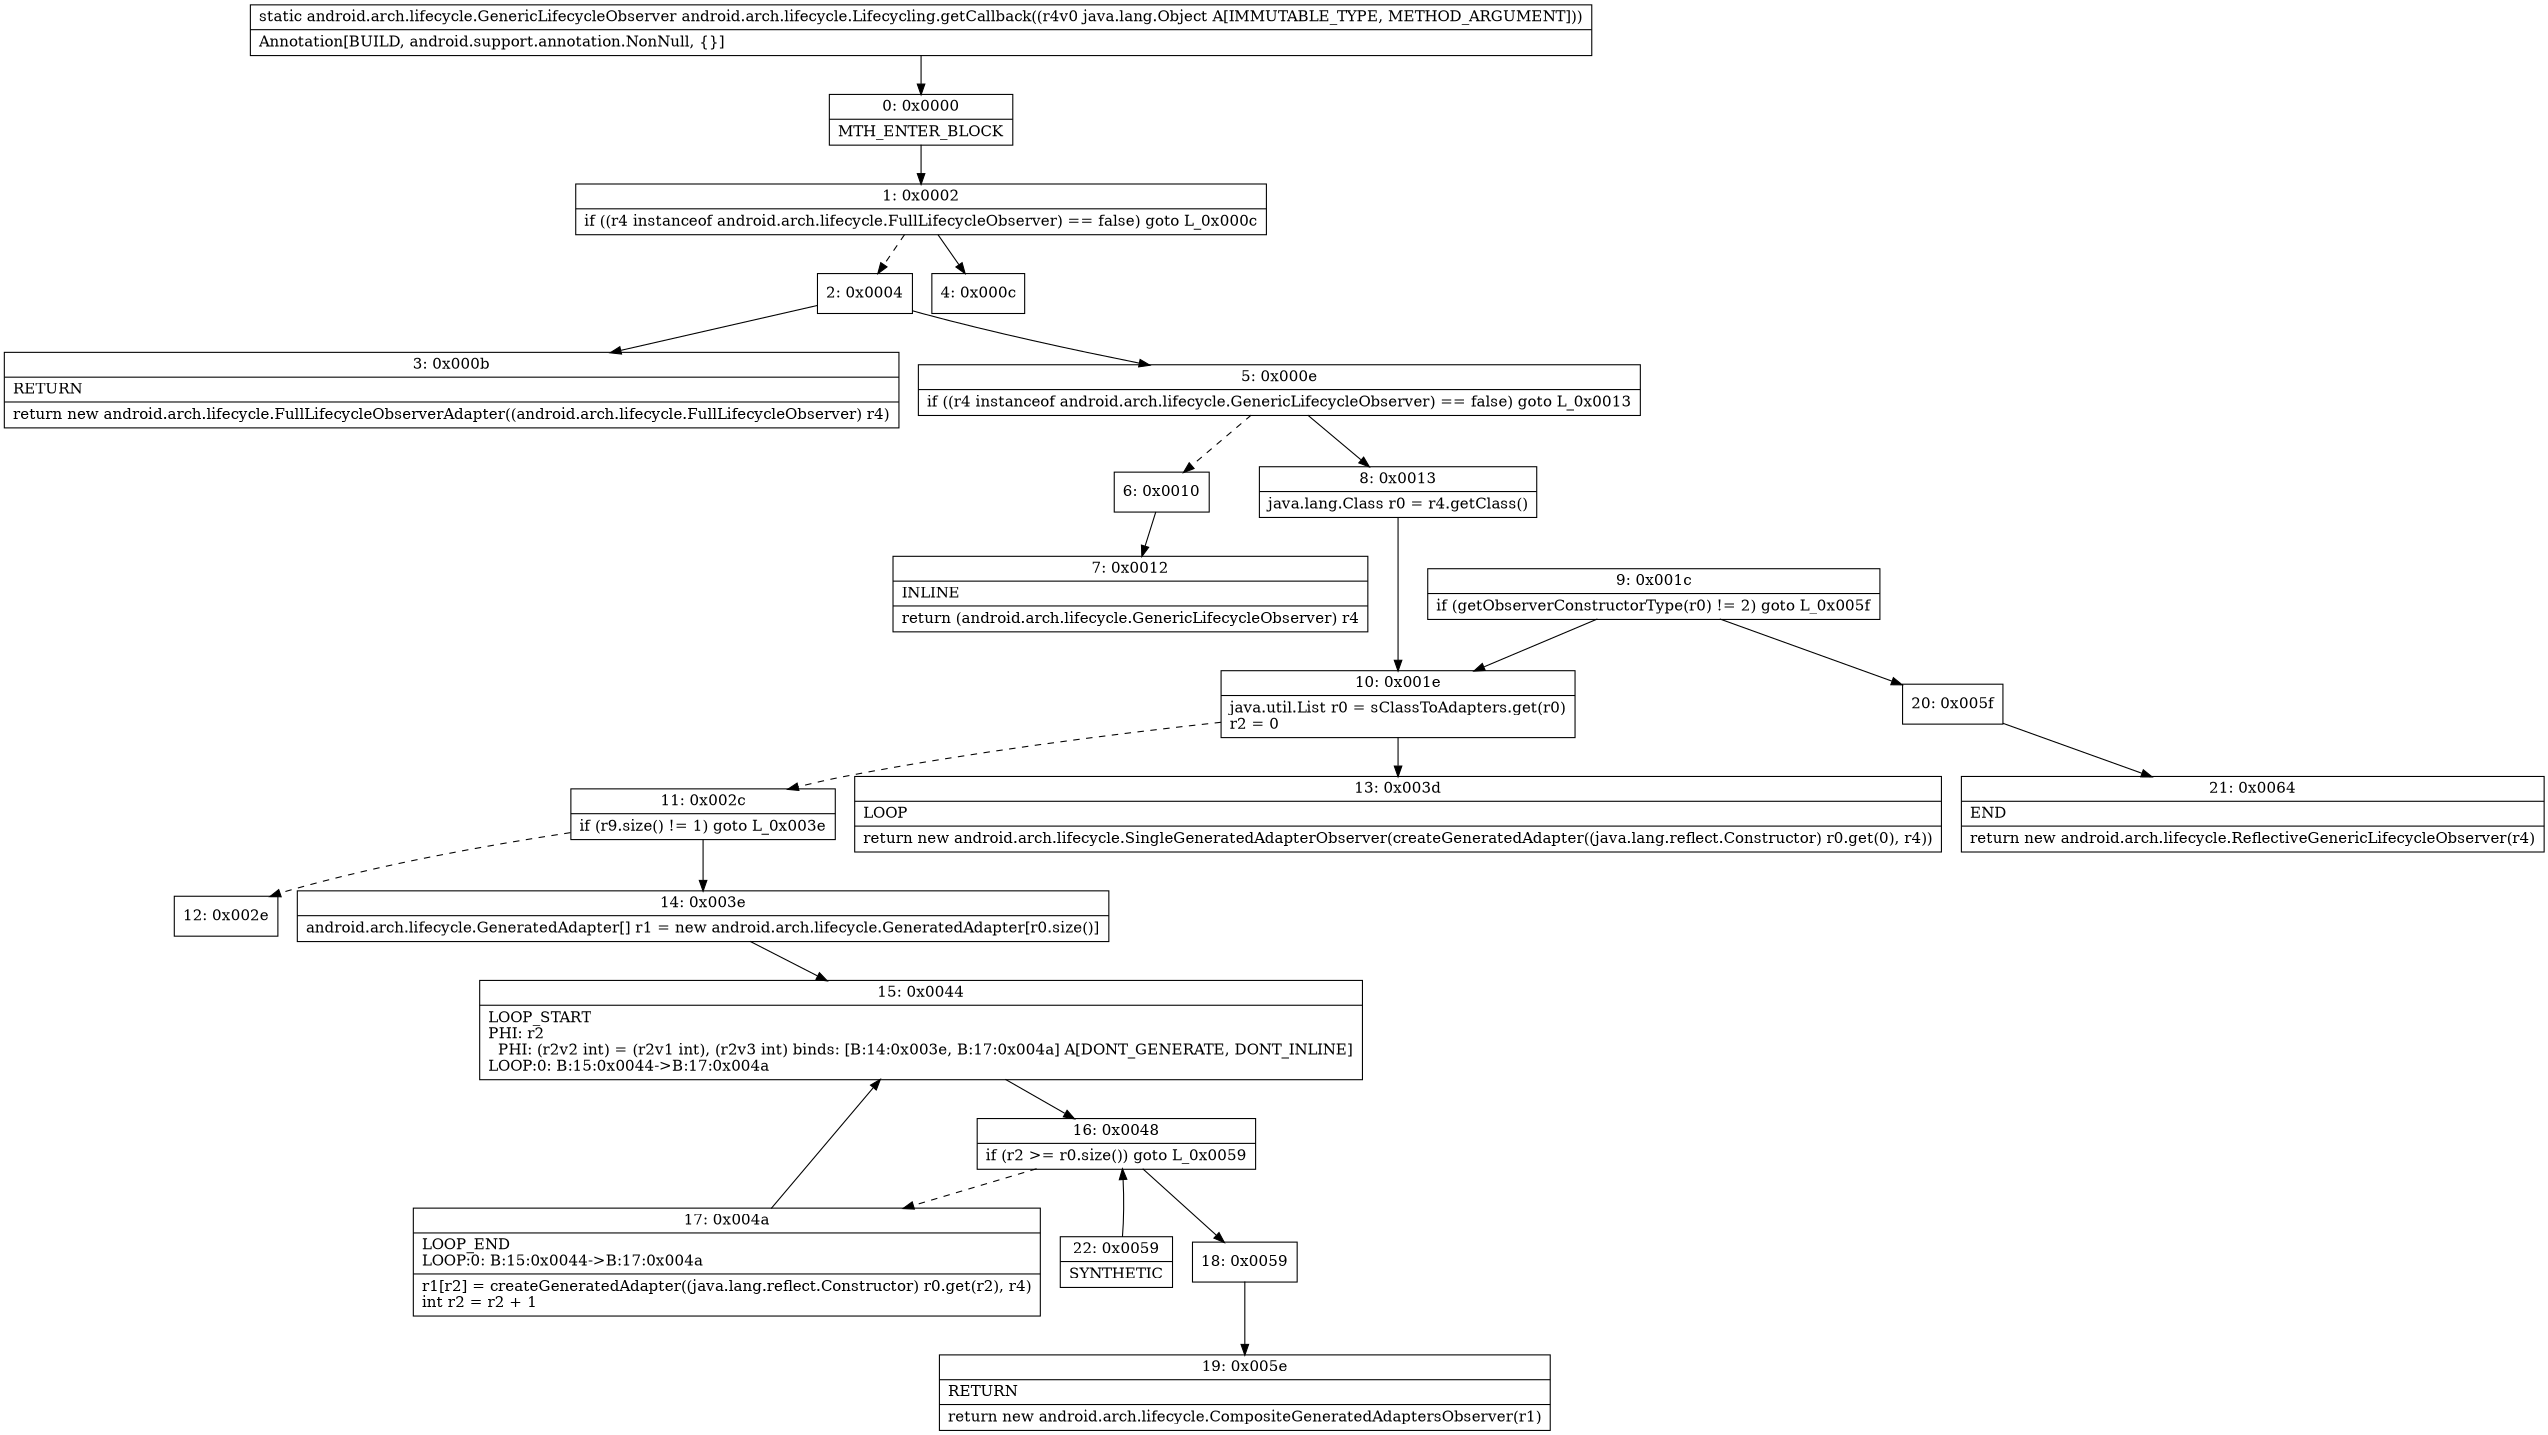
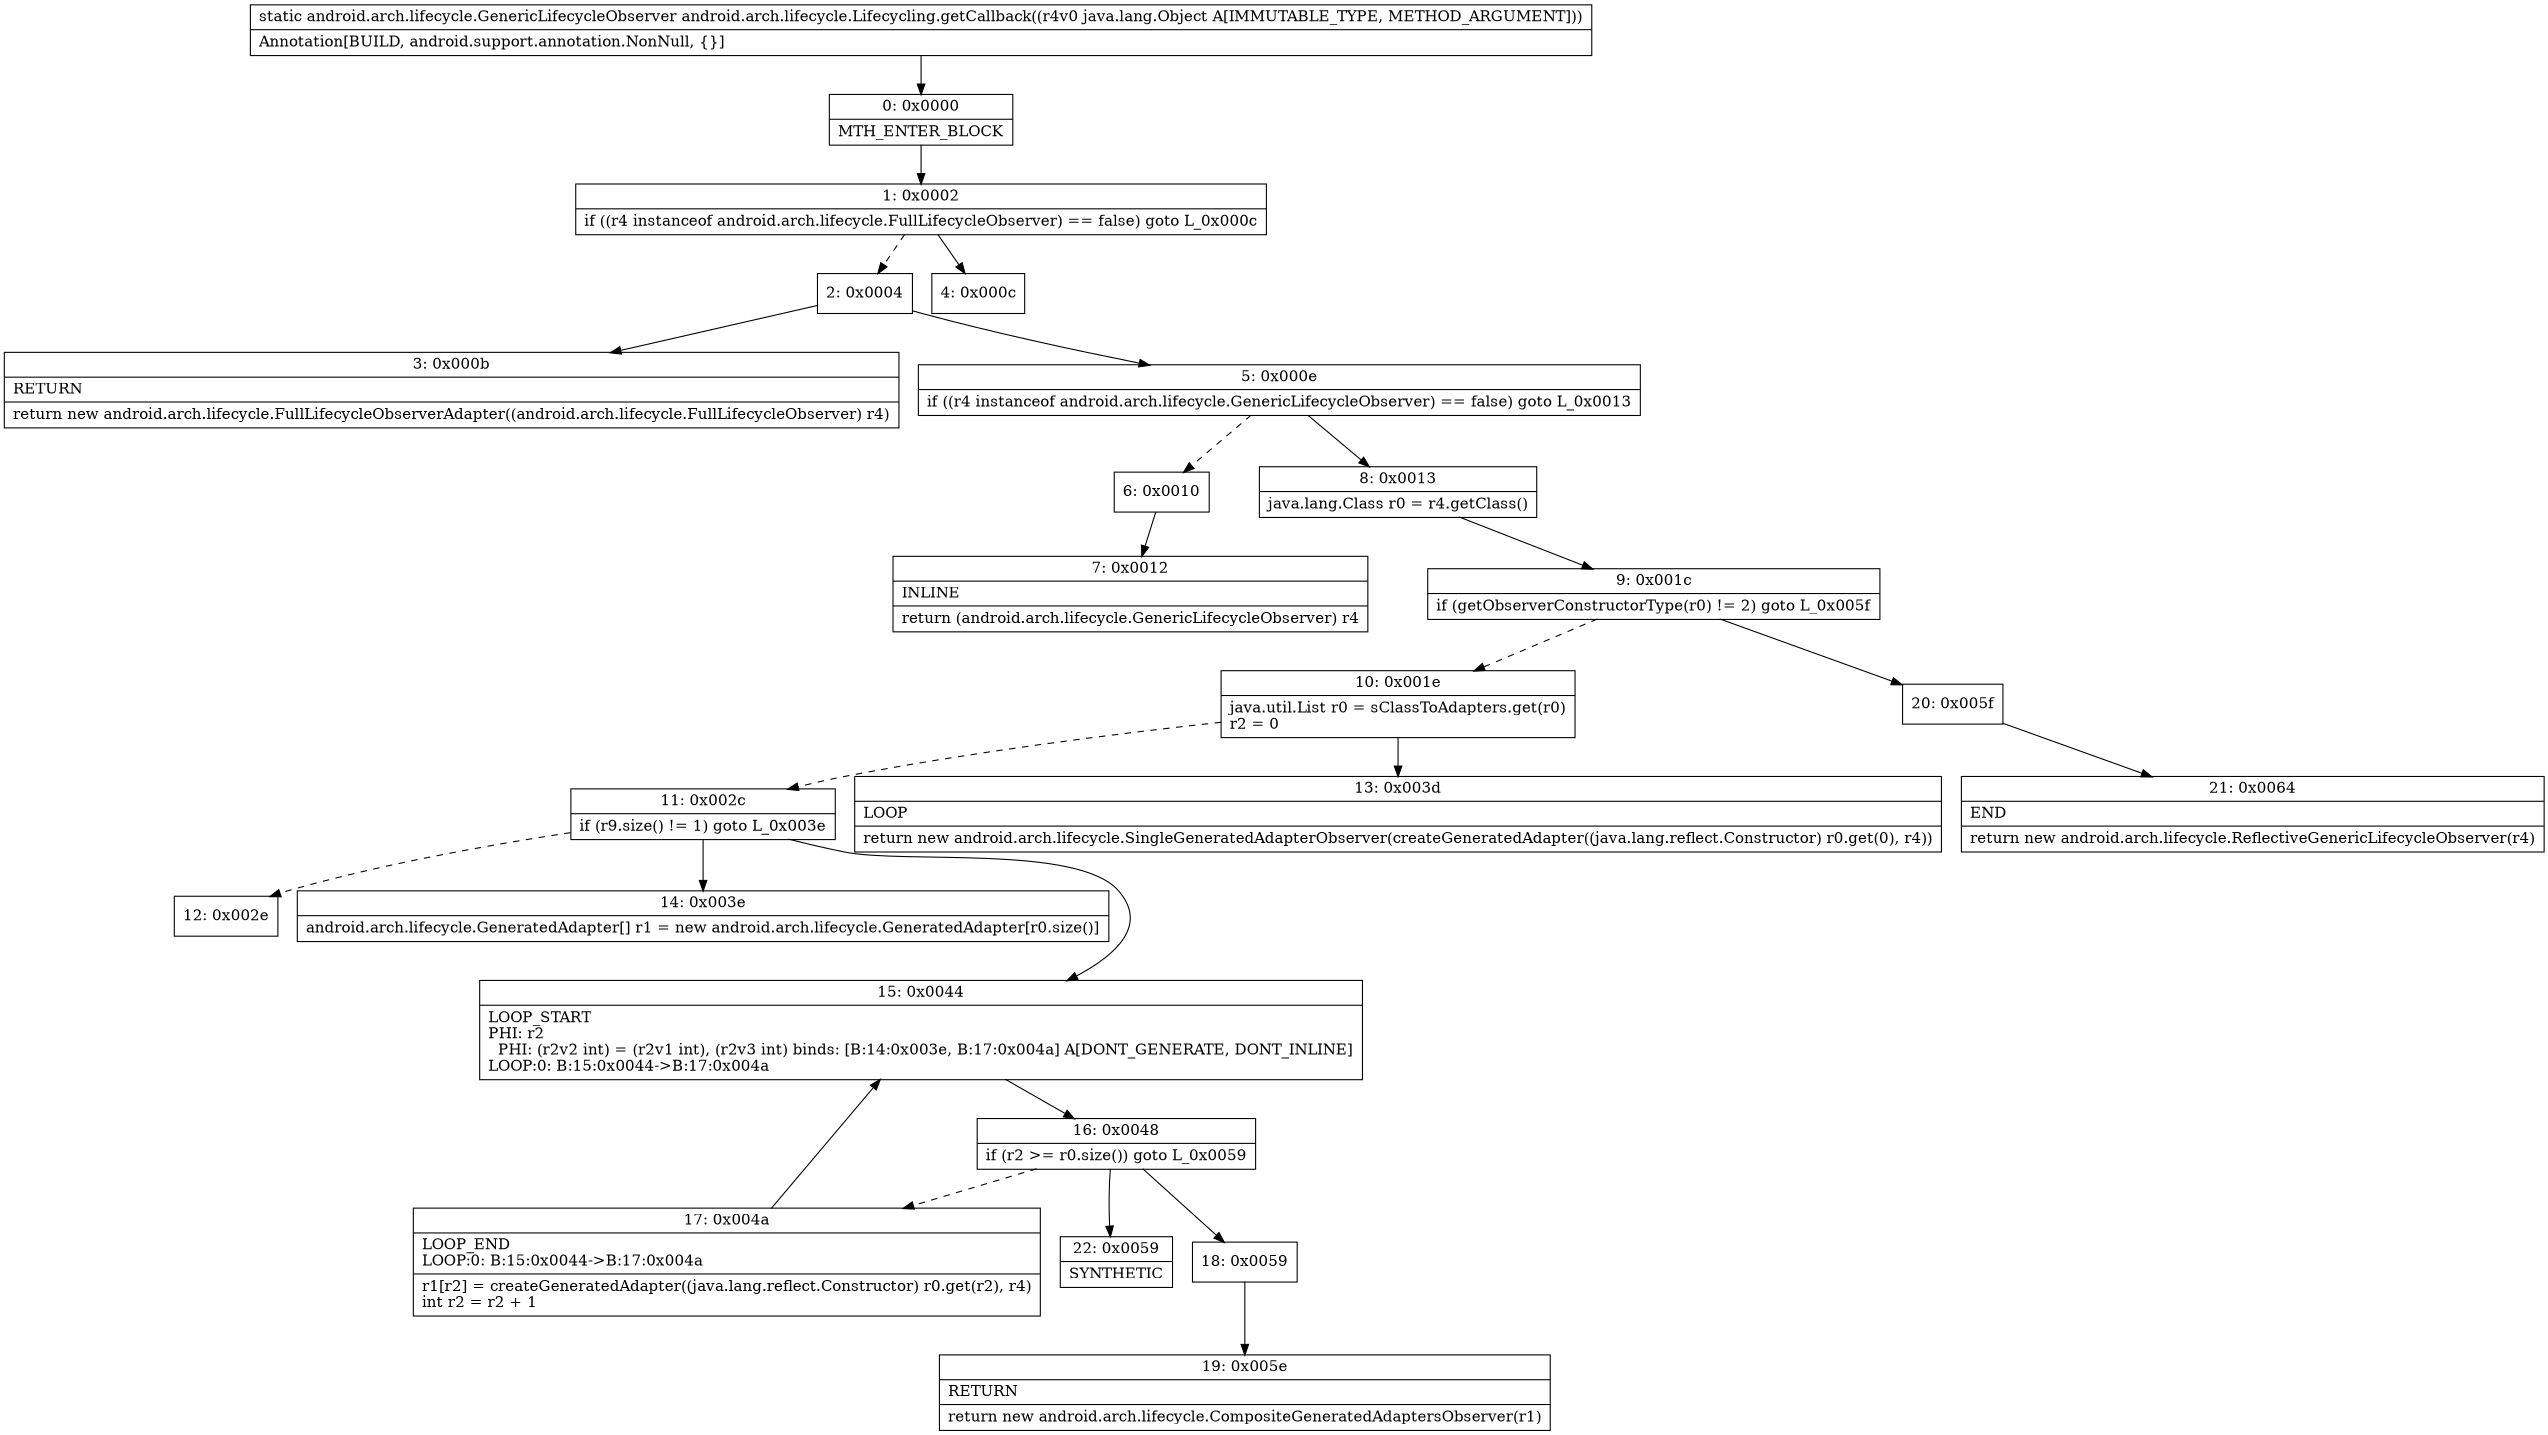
edge "8: 0x0013" -> "10: 0x001e": now "8: 0x0013" -> "9: 0x001c"
edge "9: 0x001c" -> "10: 0x001e": style solid -> dashed
edge "14: 0x003e" -> "15: 0x0044": now "11: 0x002c" -> "15: 0x0044"
edge "22: 0x0059" -> "16: 0x0048": reversed
